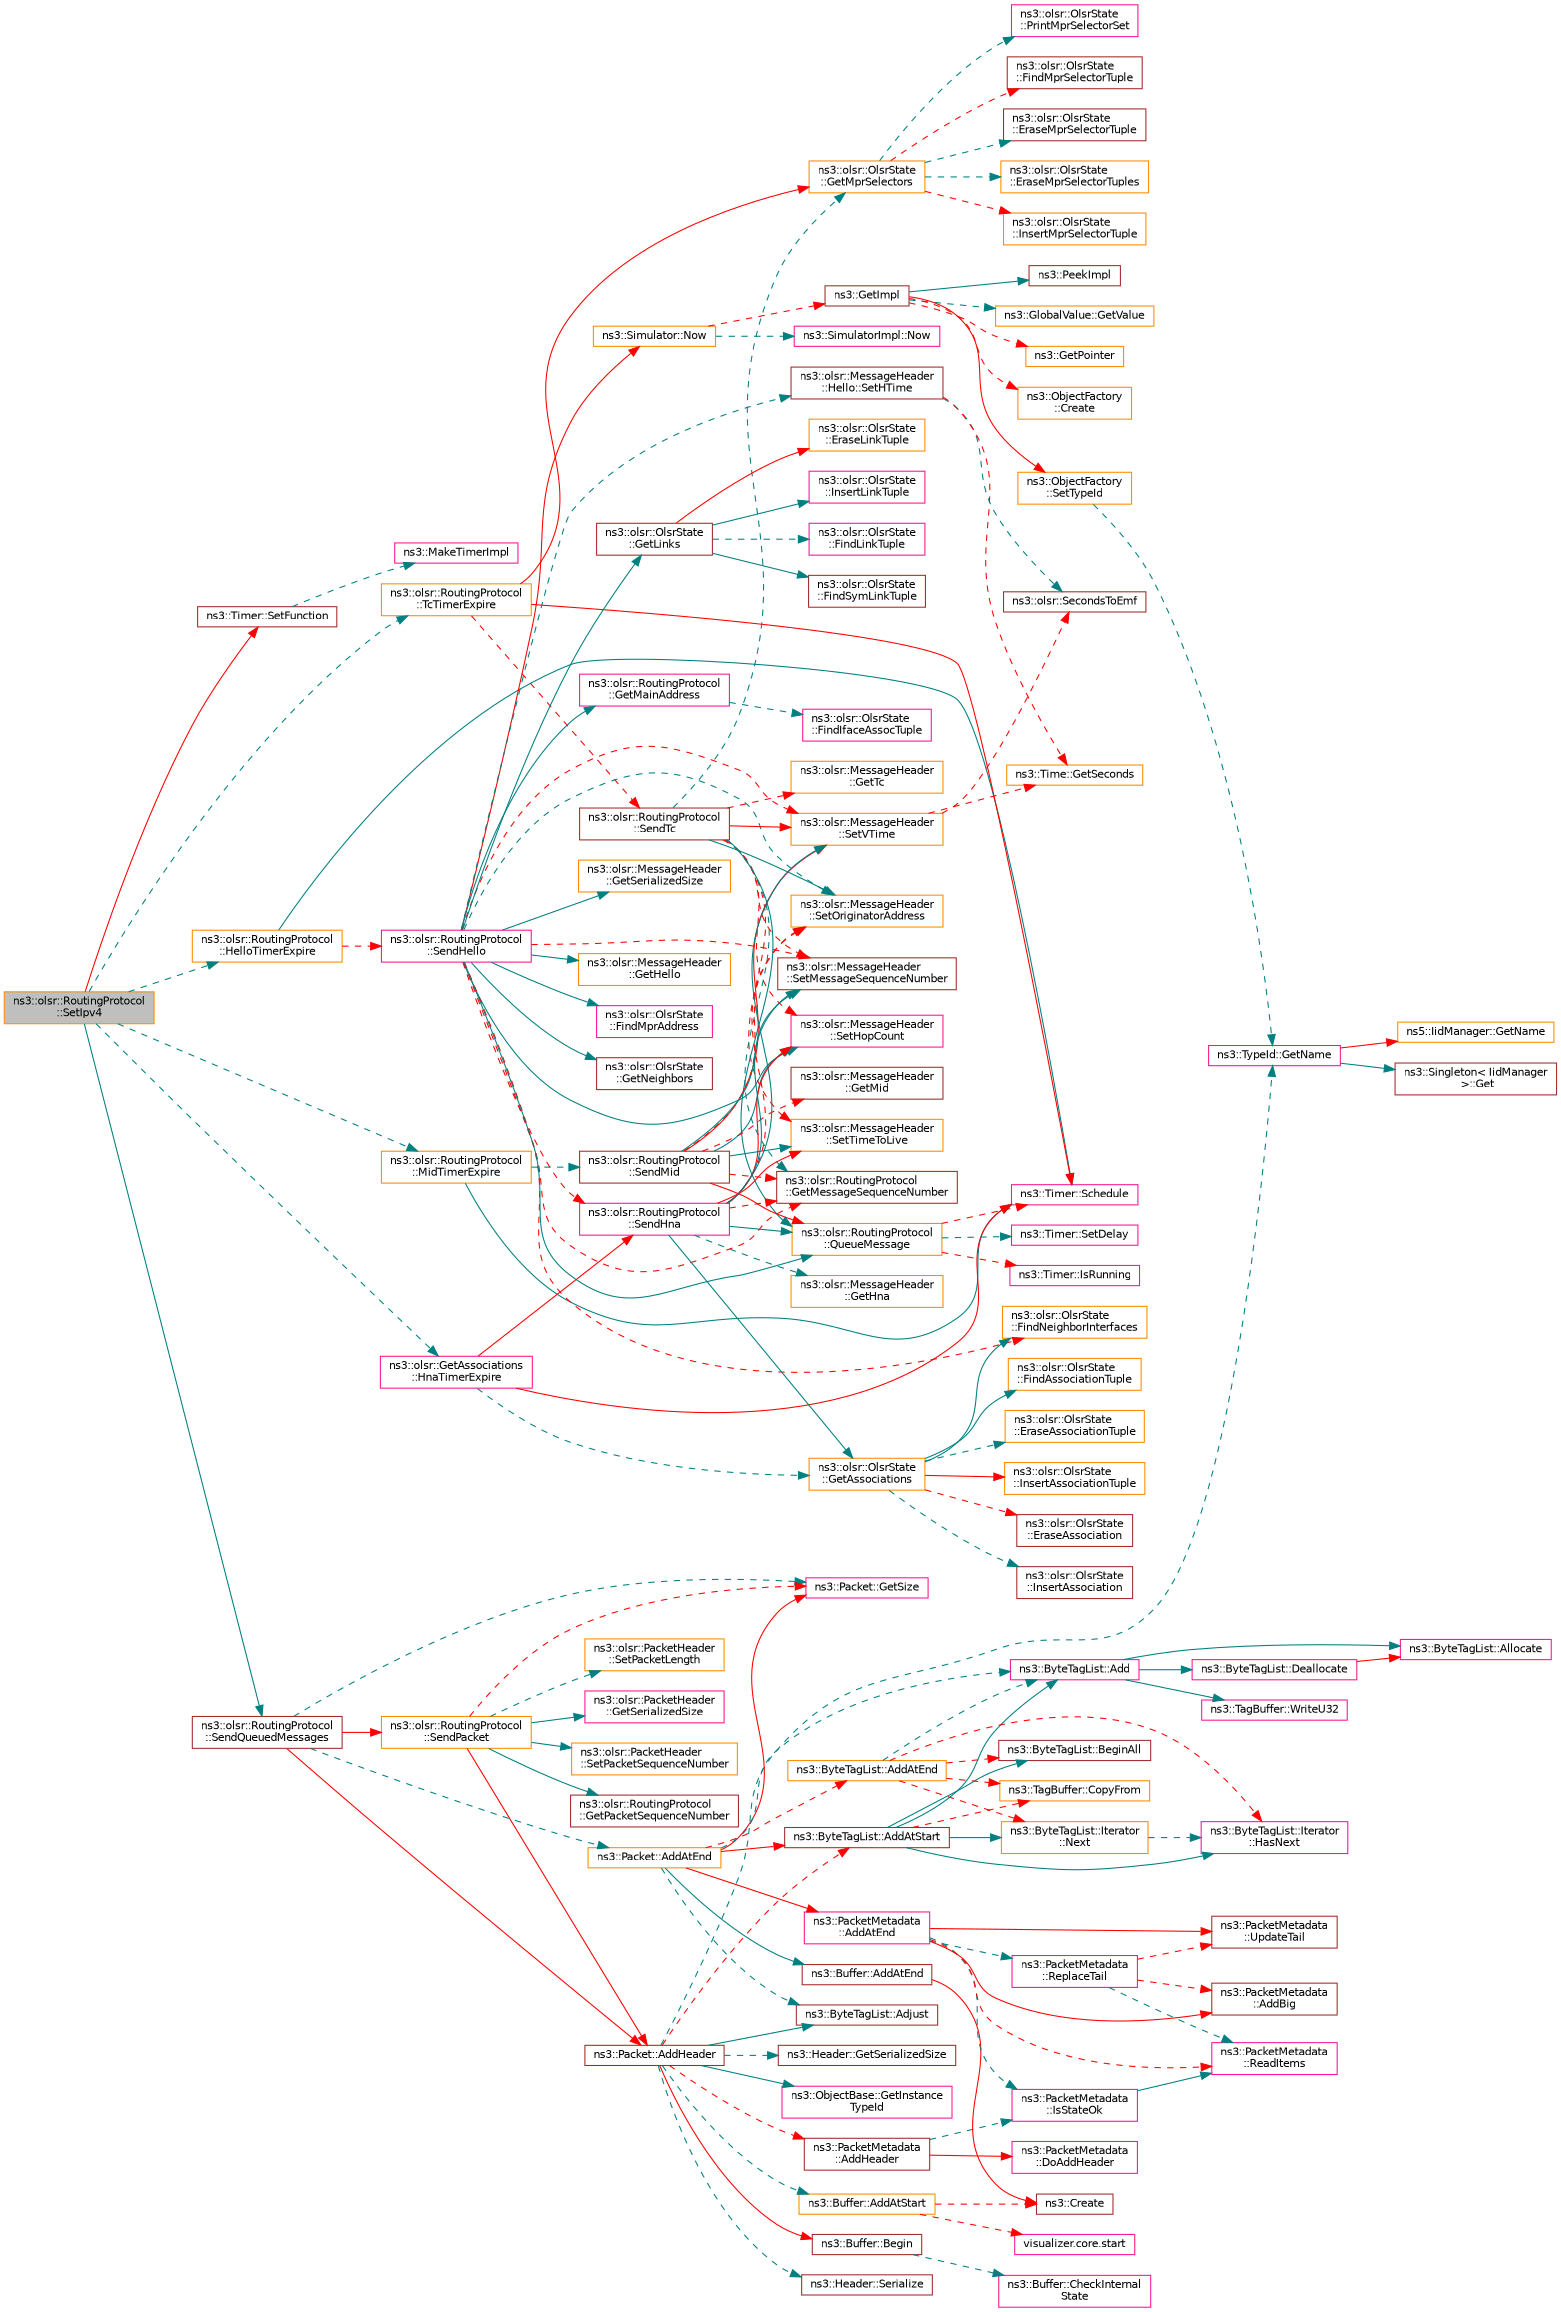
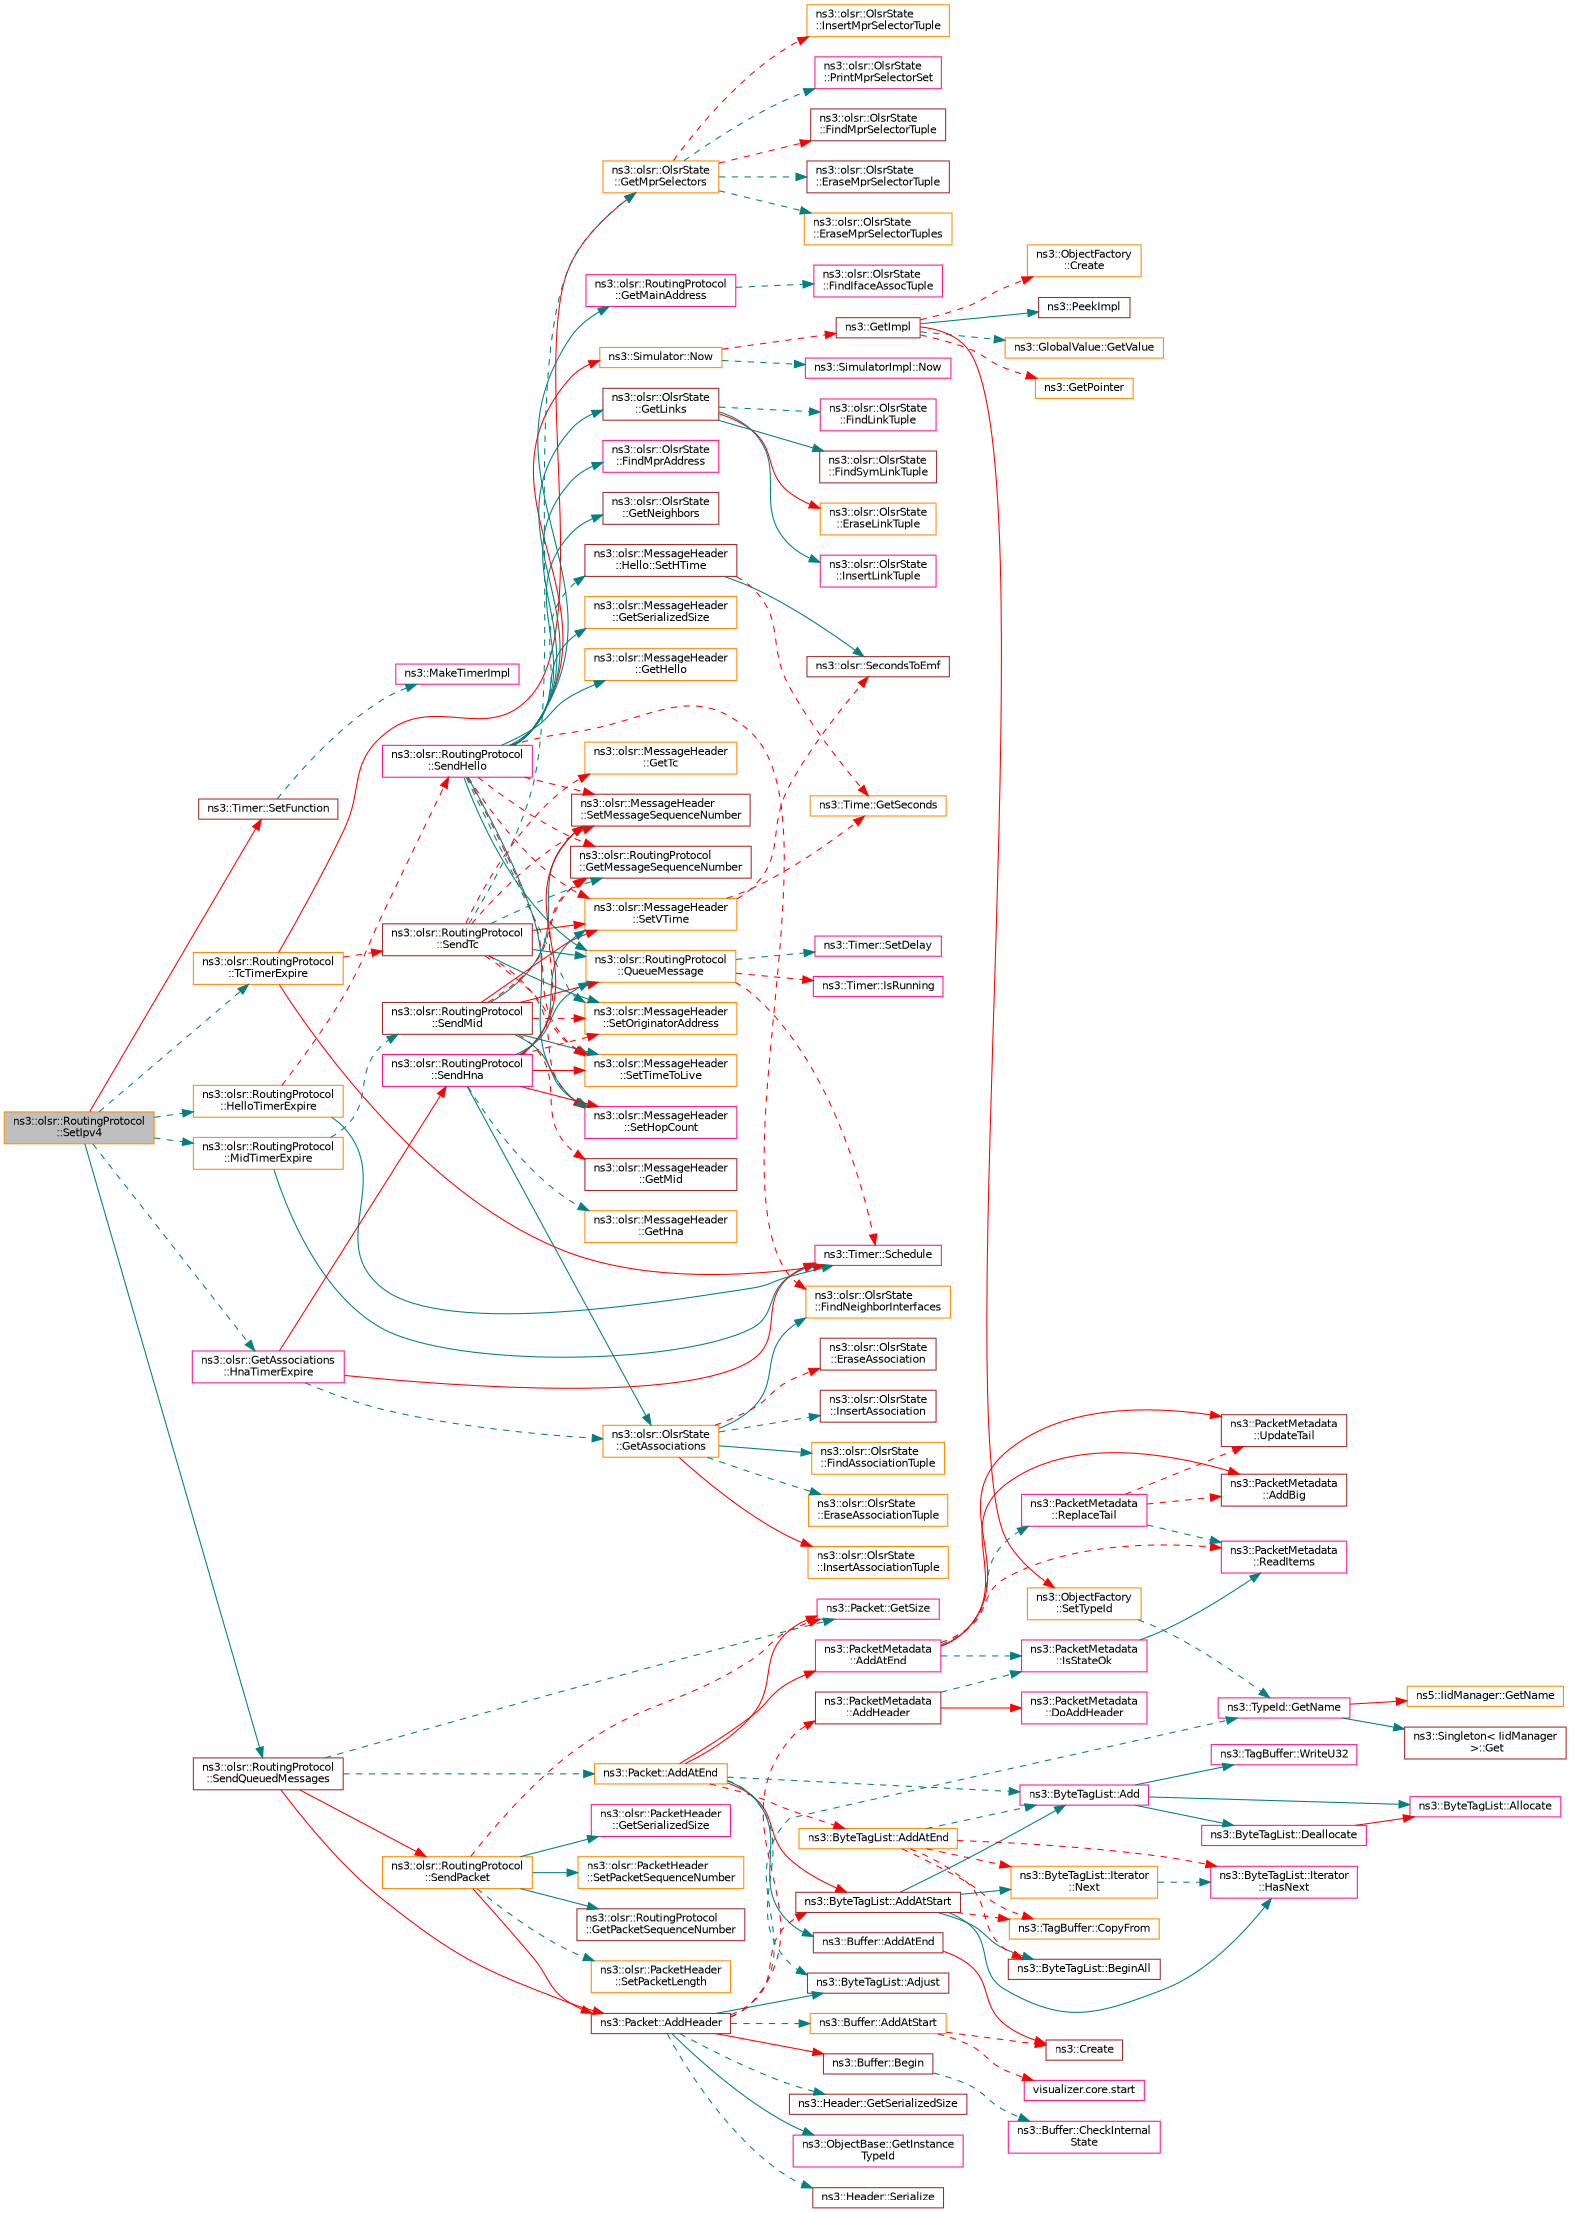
edge "ns3::olsr::MessageHeader ::Hello::SetHTime" -> "ns3::olsr::SecondsToEmf": style dashed -> solid
edge "ns3::olsr::RoutingProtocol ::SendHello" -> "ns3::olsr::RoutingProtocol ::SendHna": now "ns3::olsr::RoutingProtocol ::SendHello" -> "ns3::olsr::MessageHeader ::SetTimeToLive"
edge "ns3::olsr::RoutingProtocol ::SendHna" -> "ns3::olsr::MessageHeader ::SetMessageSequenceNumber": color teal -> red
